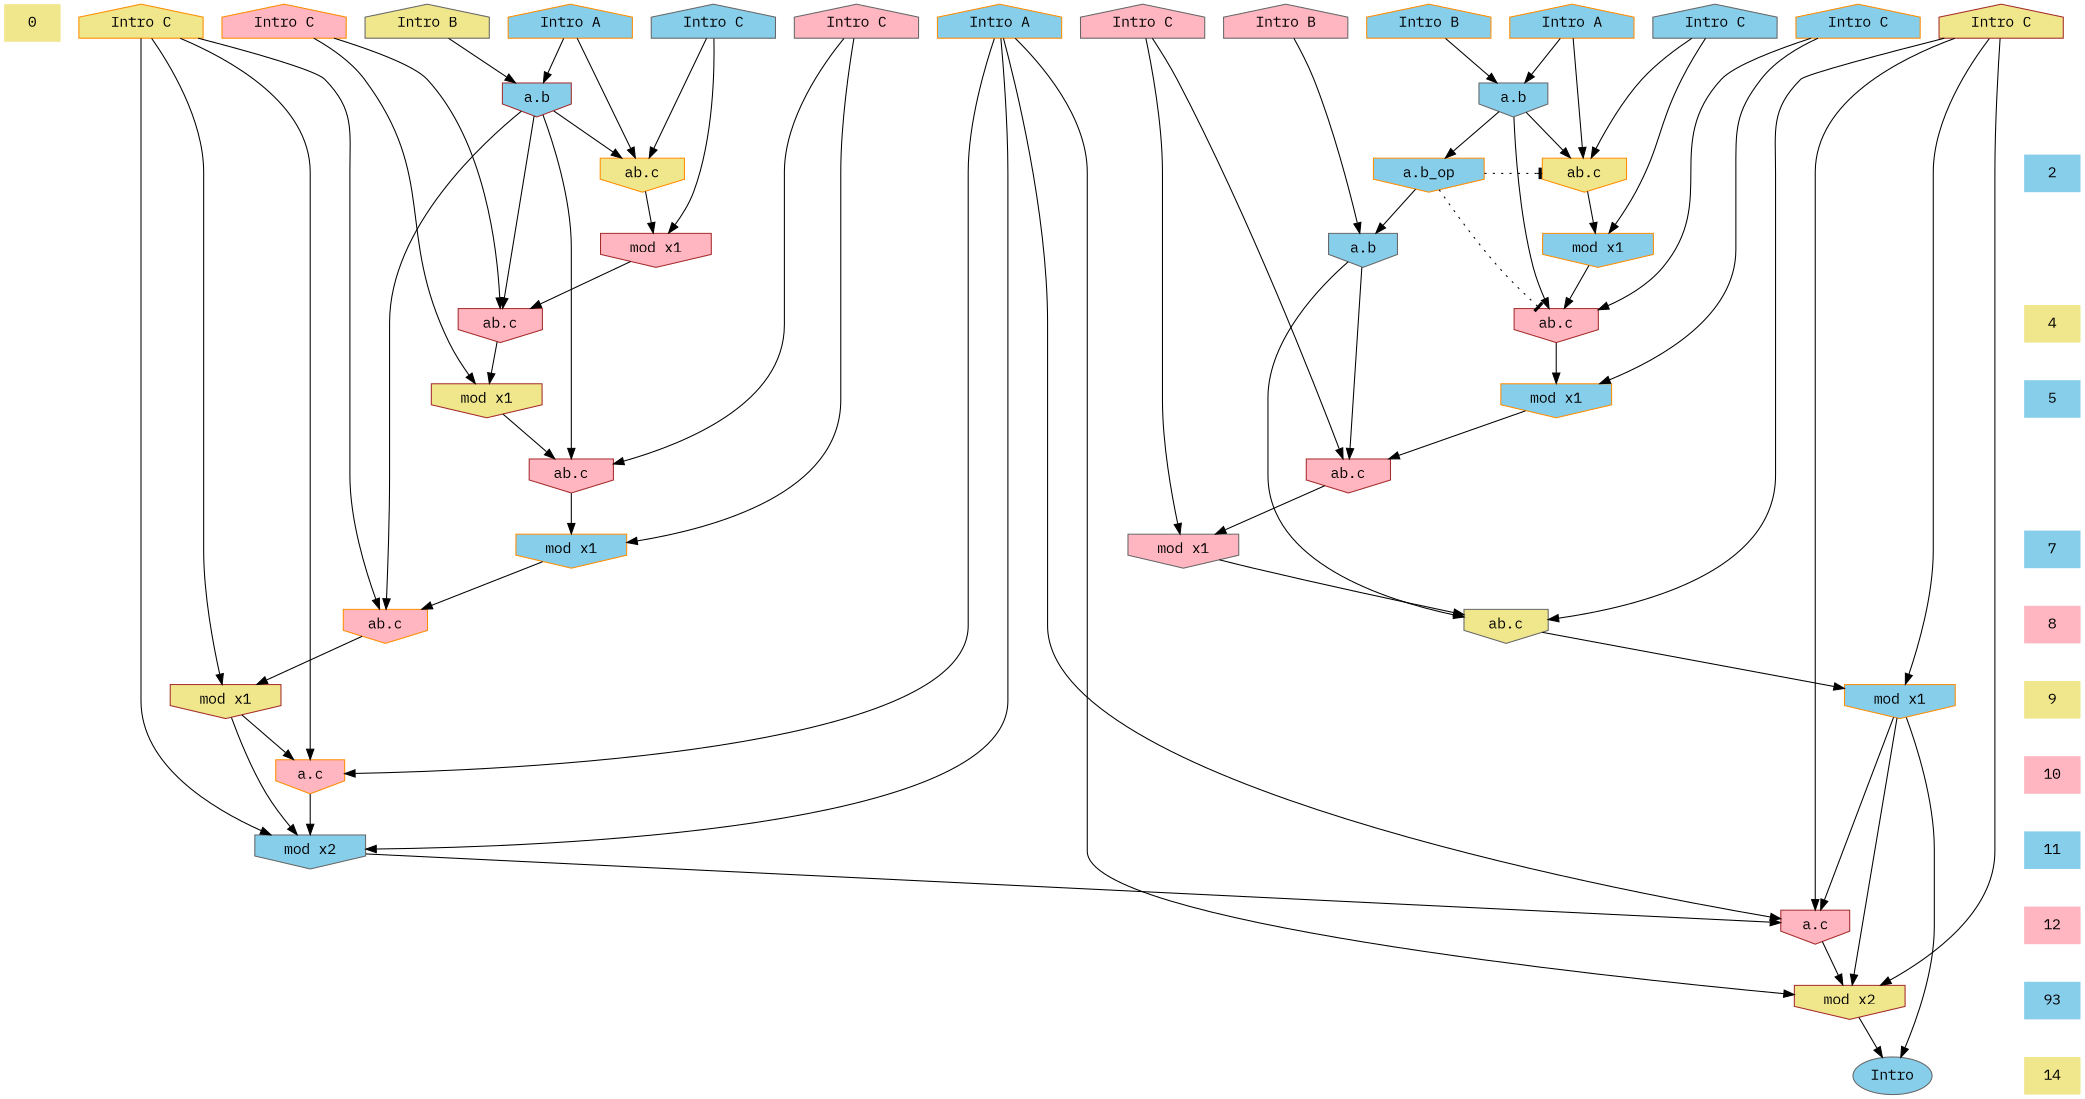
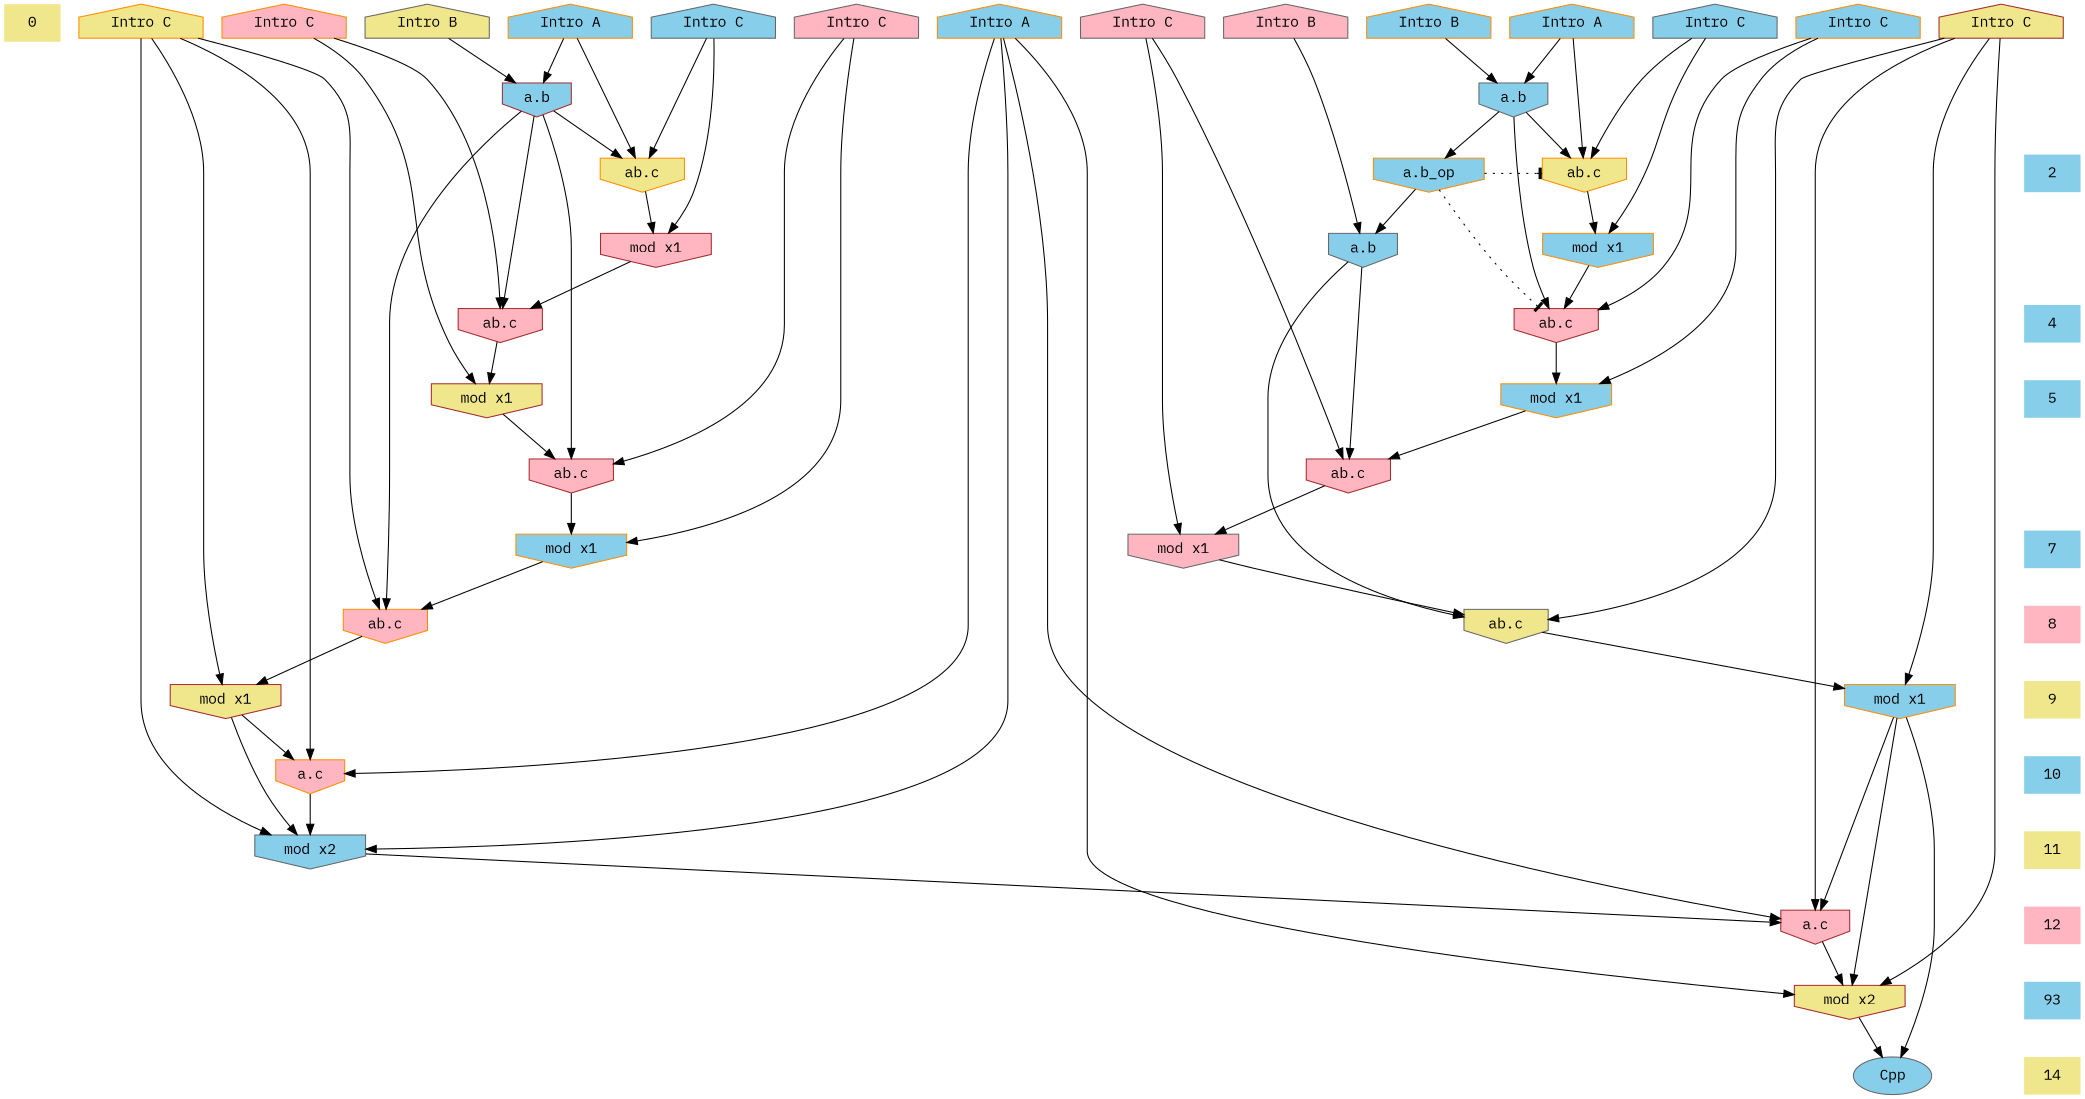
node "4": fillcolor khaki -> skyblue
node "10": fillcolor lightpink -> skyblue
node "11": fillcolor skyblue -> khaki
node "Intro": label "Intro" -> "Cpp"
